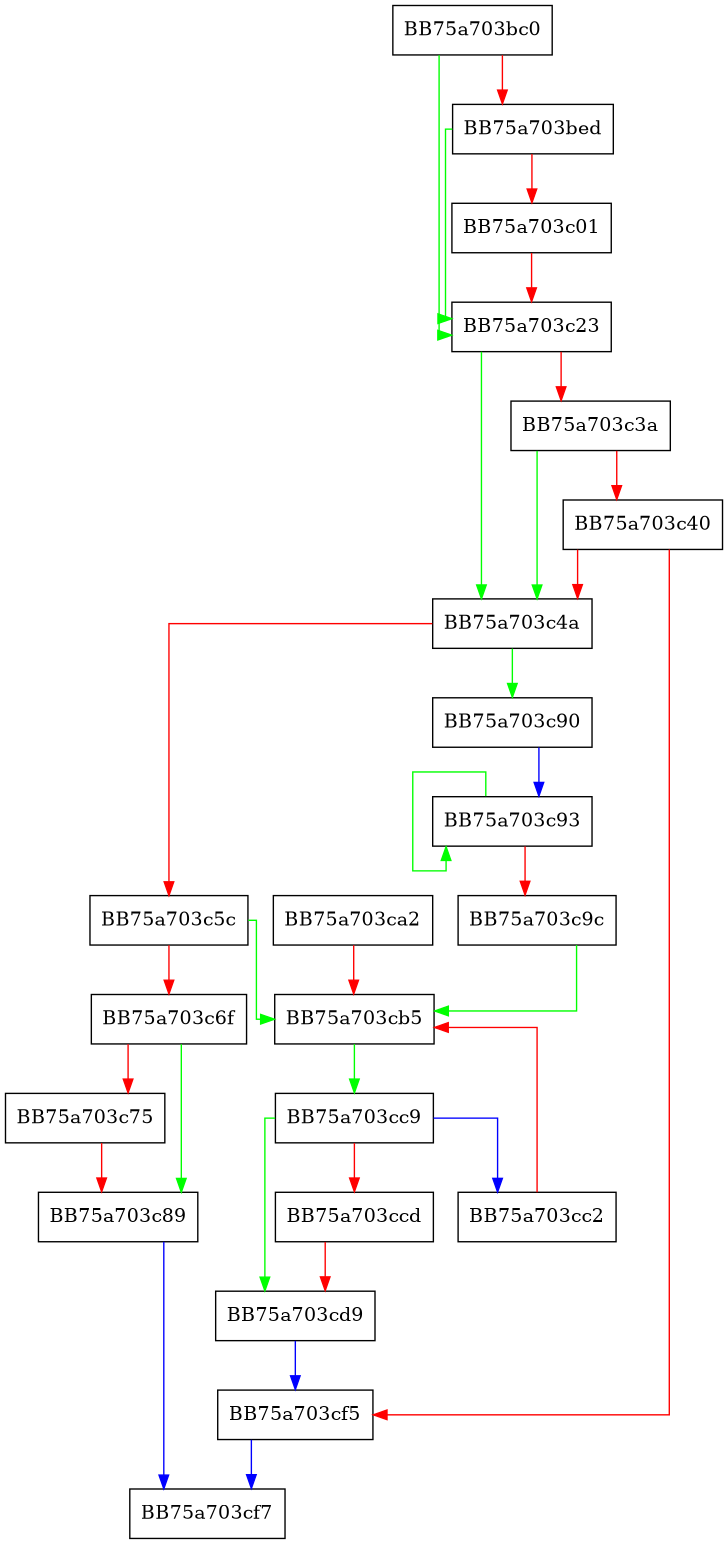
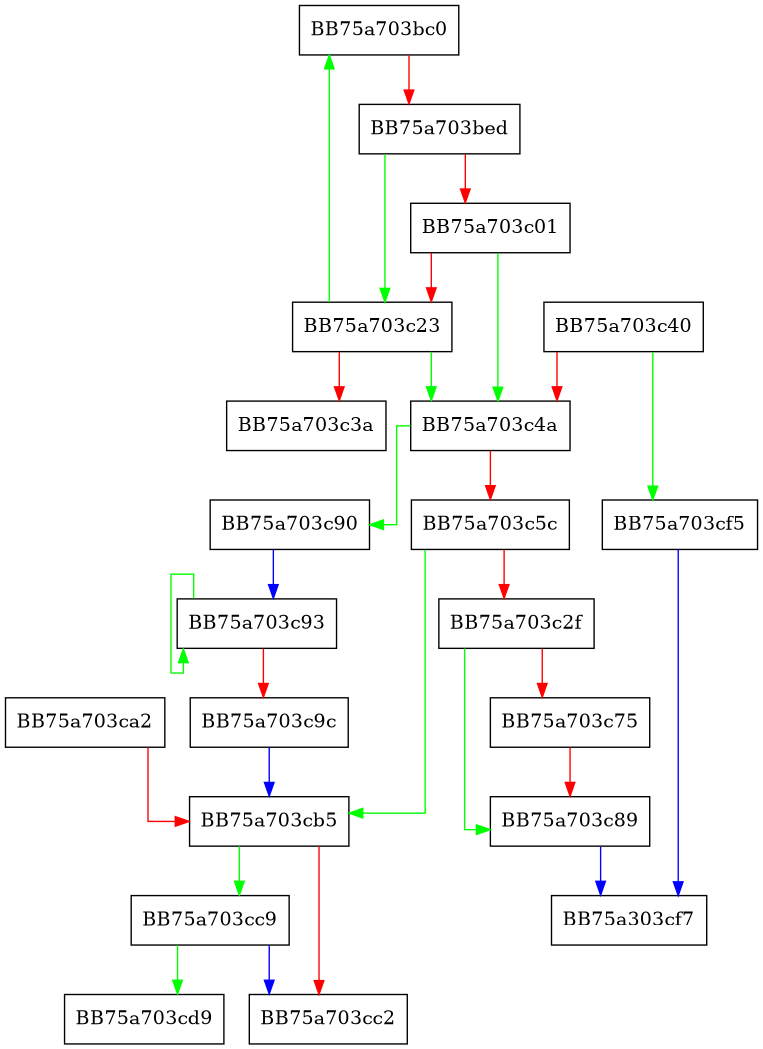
edge "BB75a703bc0" -> "BB75a703c23": reversed
edge "BB75a703c3a" -> "BB75a703c40": removed
edge "BB75a703c3a" -> "BB75a703c4a": now "BB75a703c01" -> "BB75a703c4a"
edge "BB75a703c9c" -> "BB75a703cb5": color green -> blue
node "BB75a703c6f": label "BB75a703c6f" -> "BB75a703c2f"
edge "BB75a703cc2" -> "BB75a703cb5": reversed
edge "BB75a703c40" -> "BB75a703cf5": color red -> green
node "BB75a703ccd": removed
edge "BB75a703cd9" -> "BB75a703cf5": removed
node "BB75a703cf7": label "BB75a703cf7" -> "BB75a303cf7"
